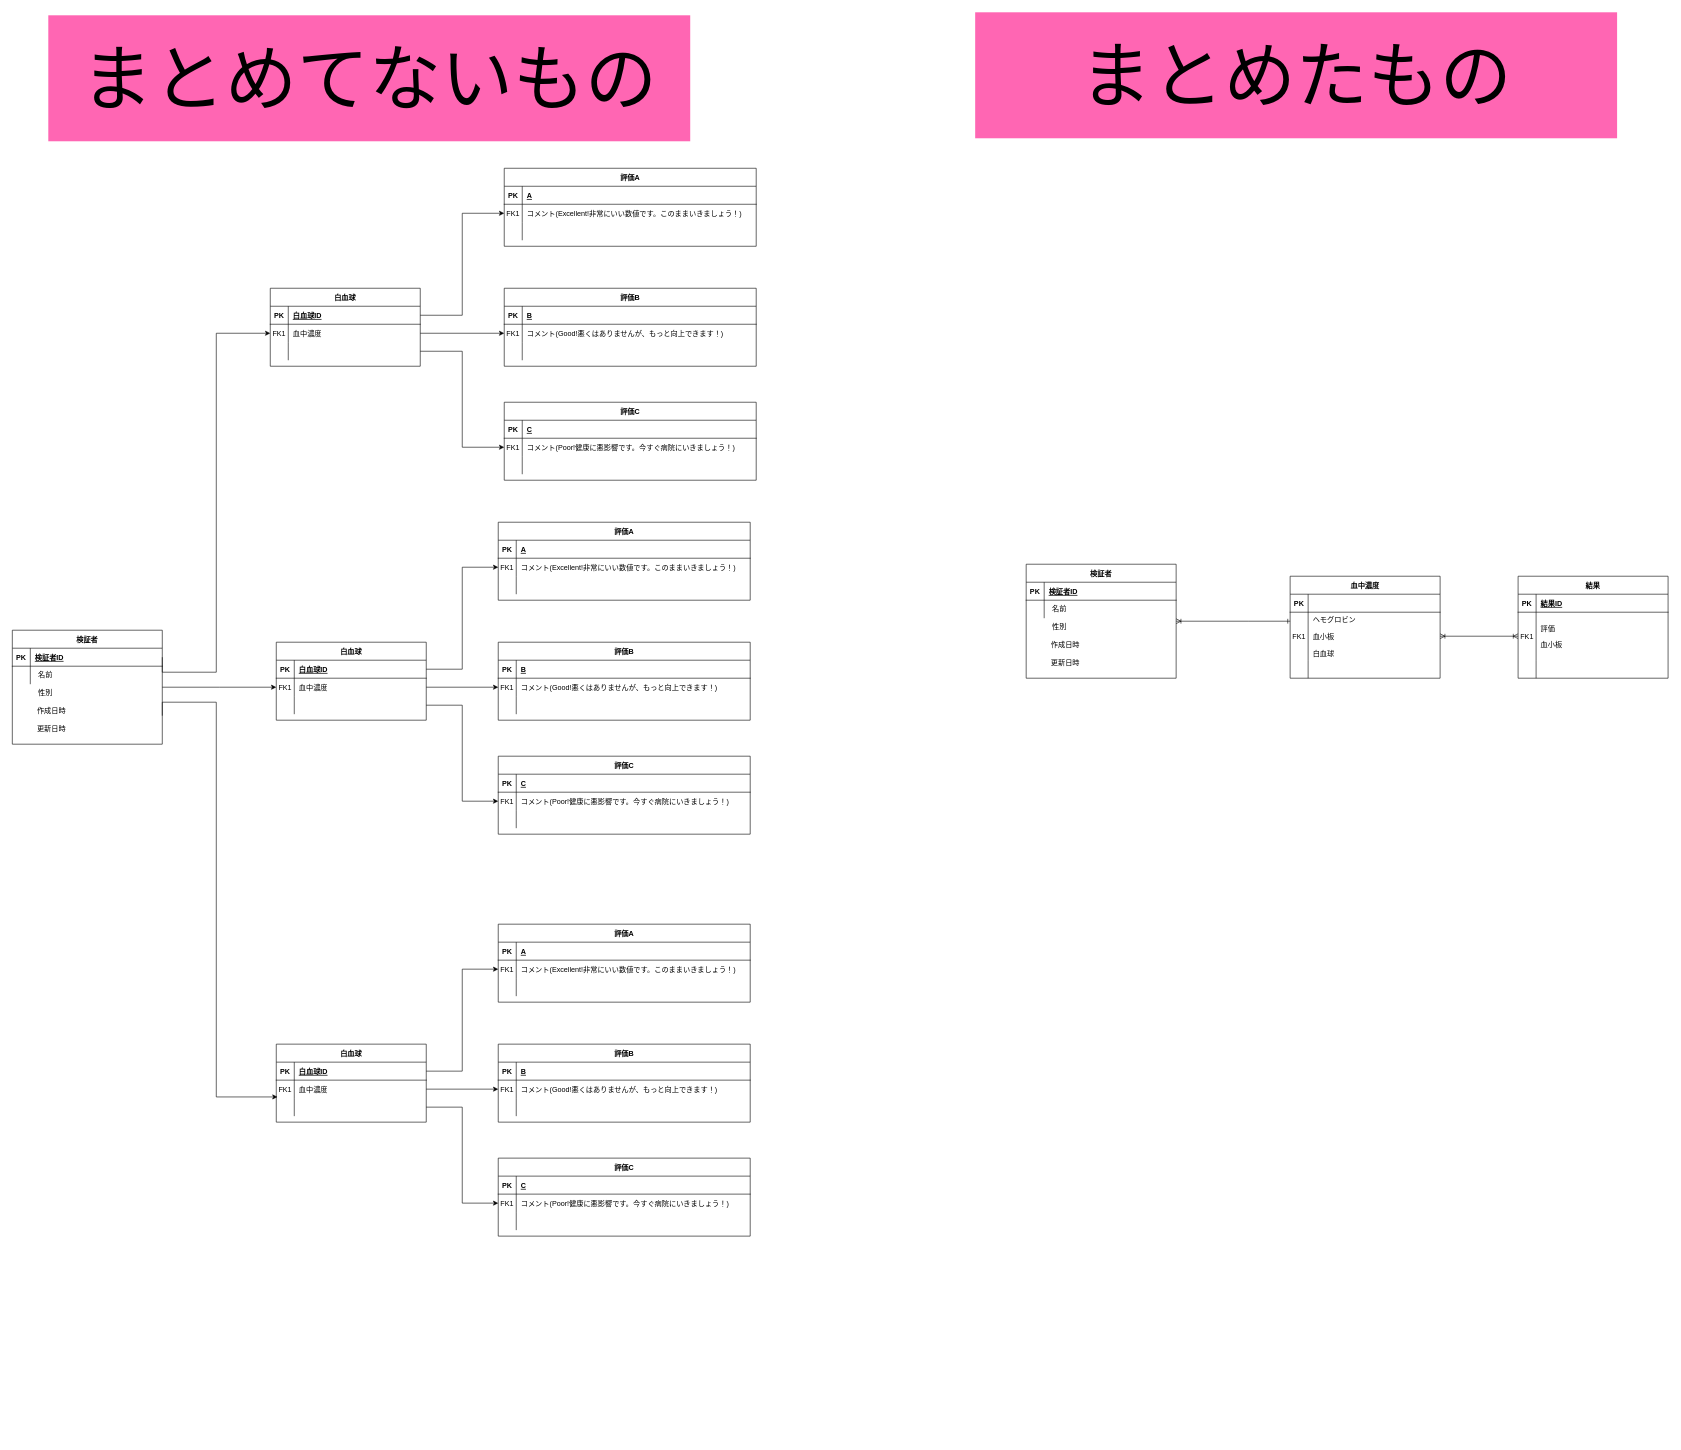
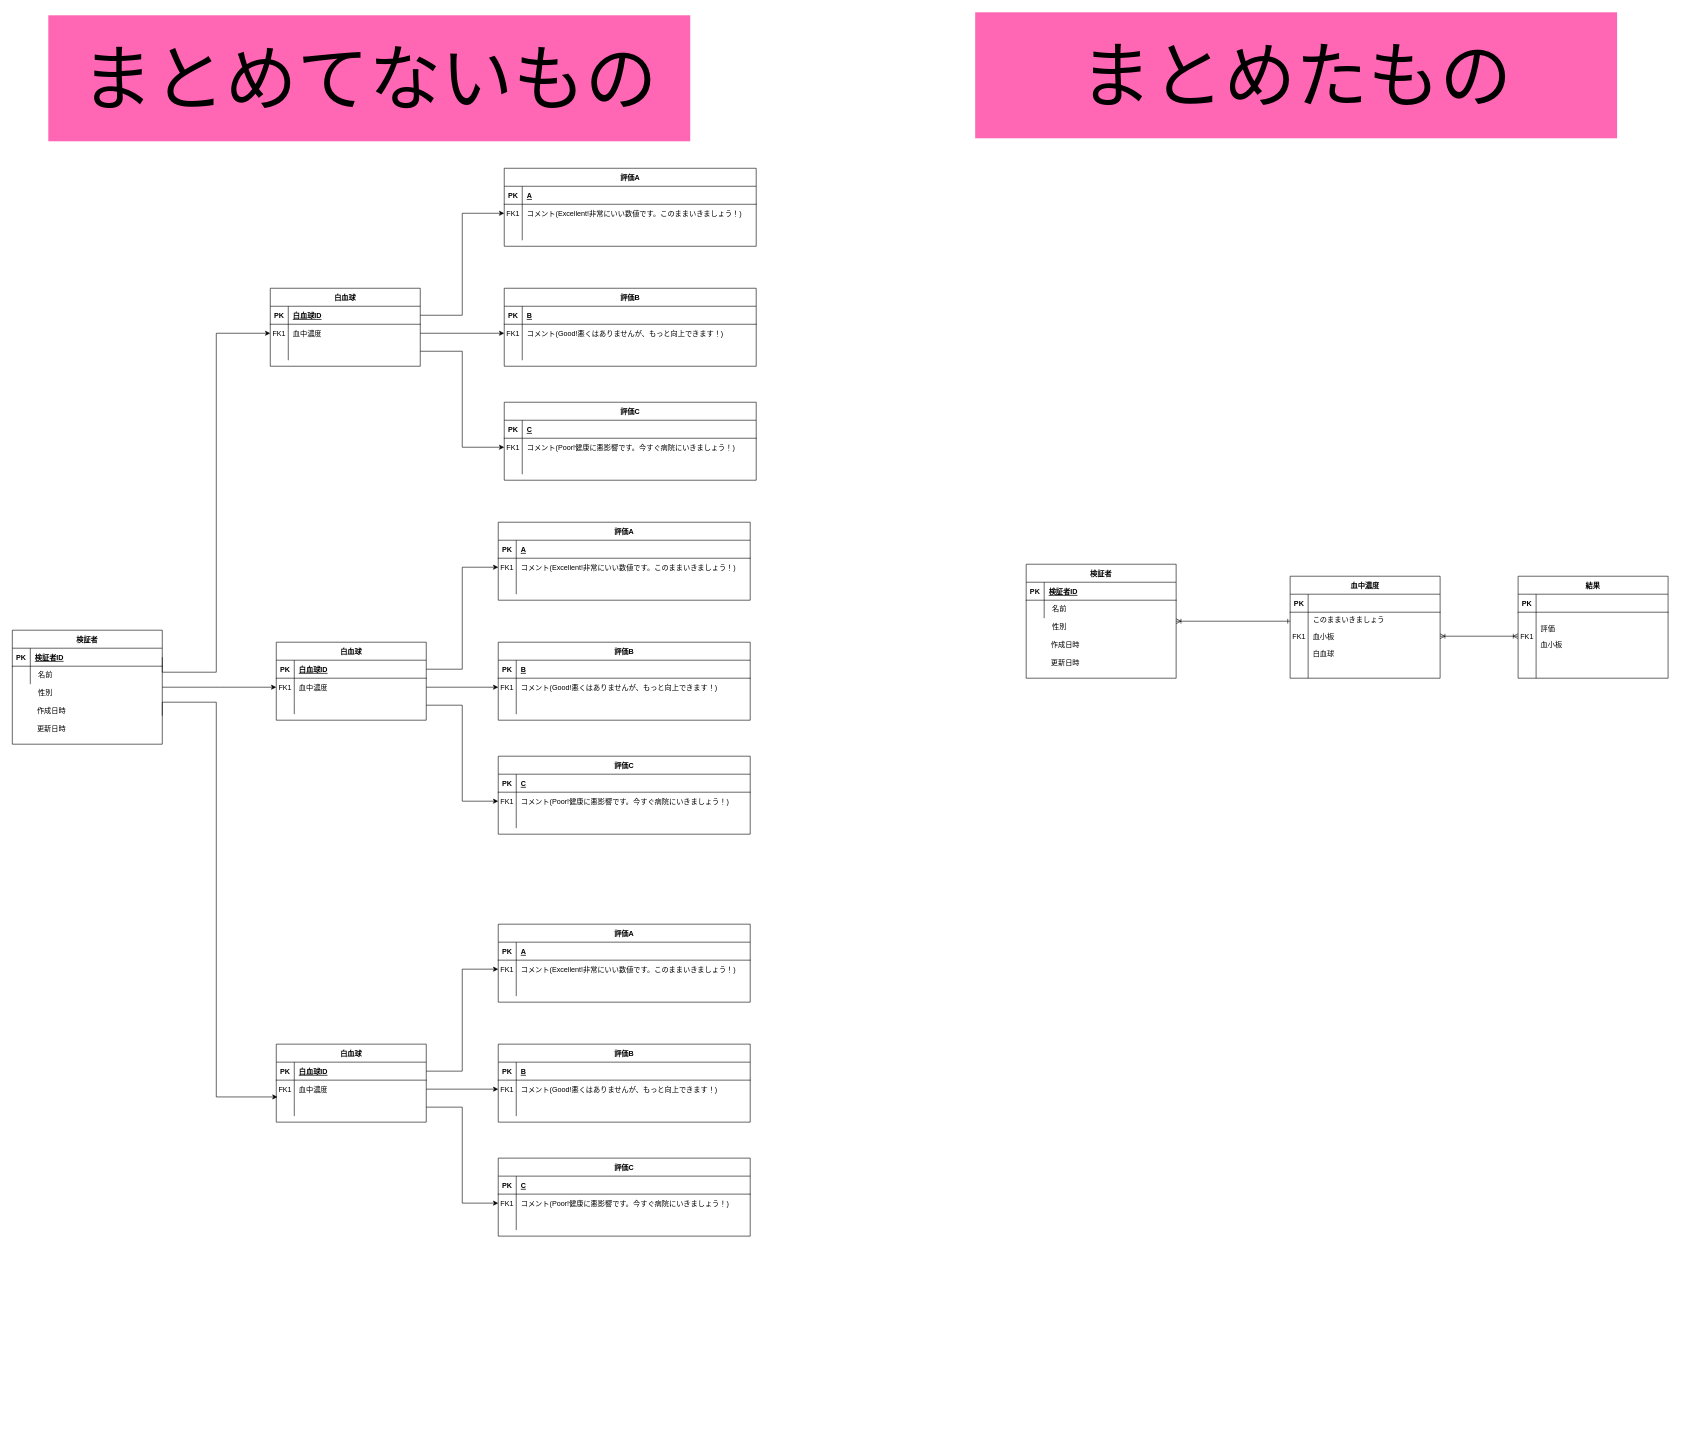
node "結果ID": removed
node "ヘモグロビン 血小板 白血球": label "ヘモグロビン 血小板 白血球" -> "このままいきましょう 血小板 白血球"
